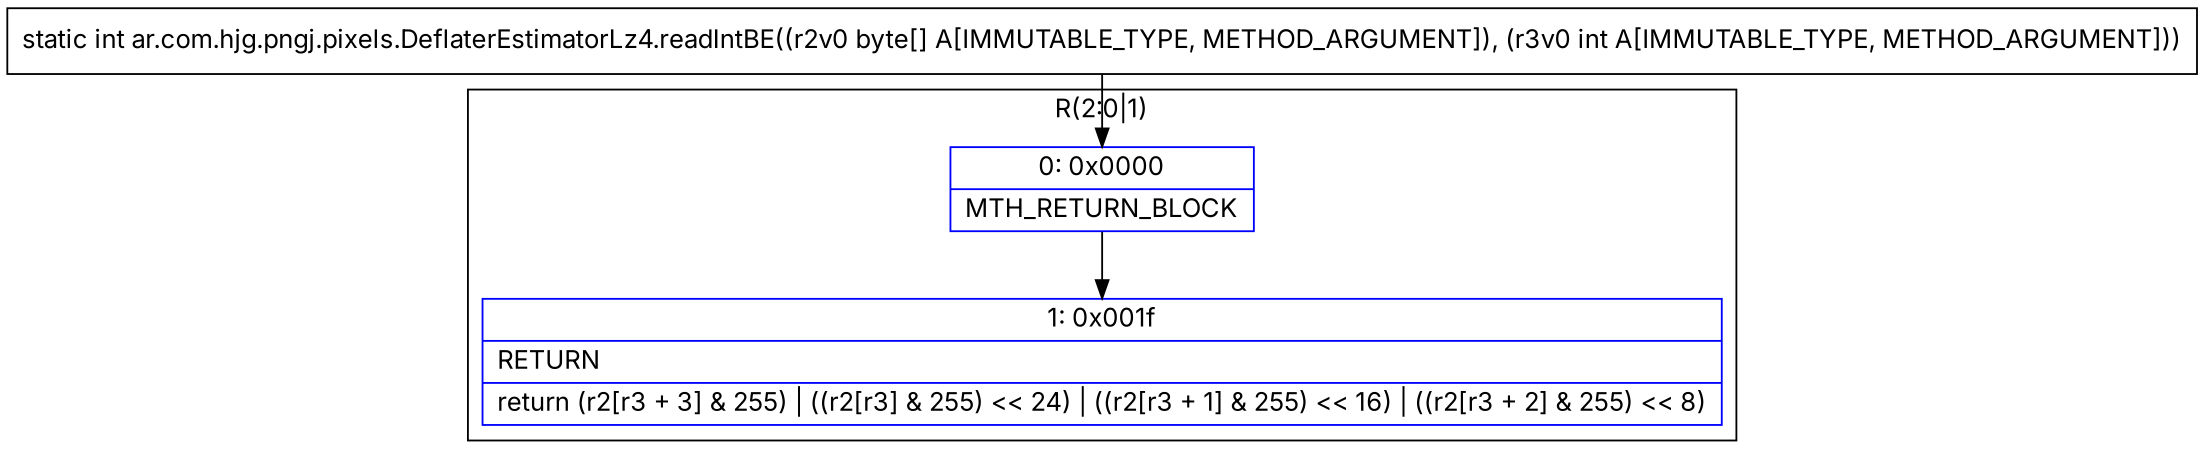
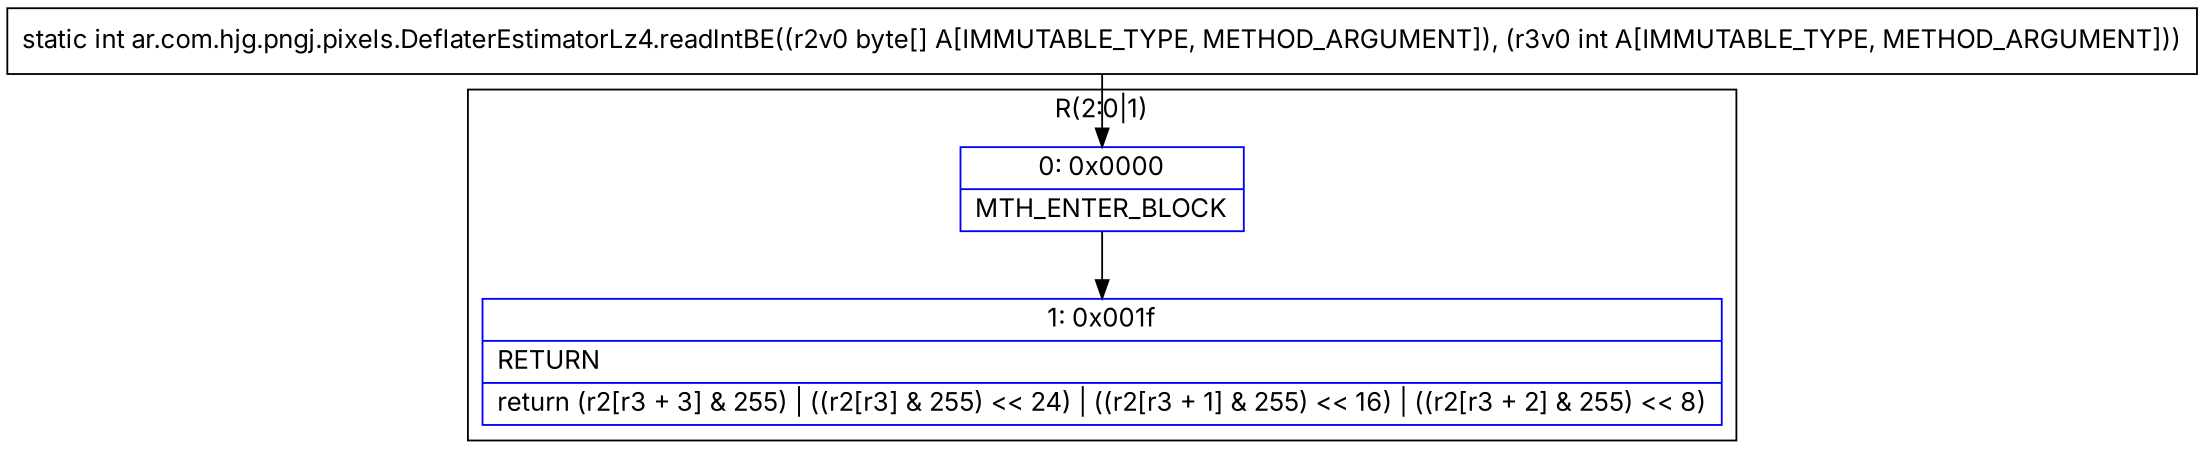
node "0: 0x0000": text "MTH_RETURN_BLOCK" -> "MTH_ENTER_BLOCK"
